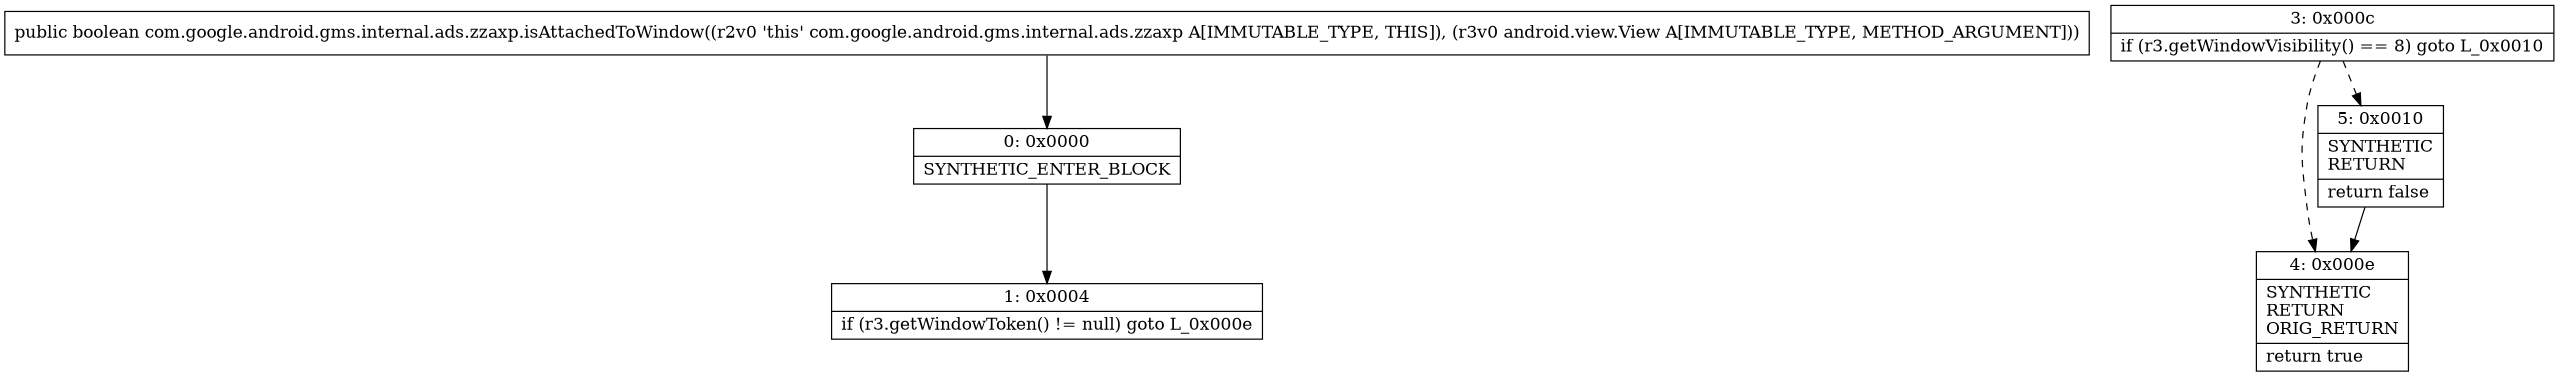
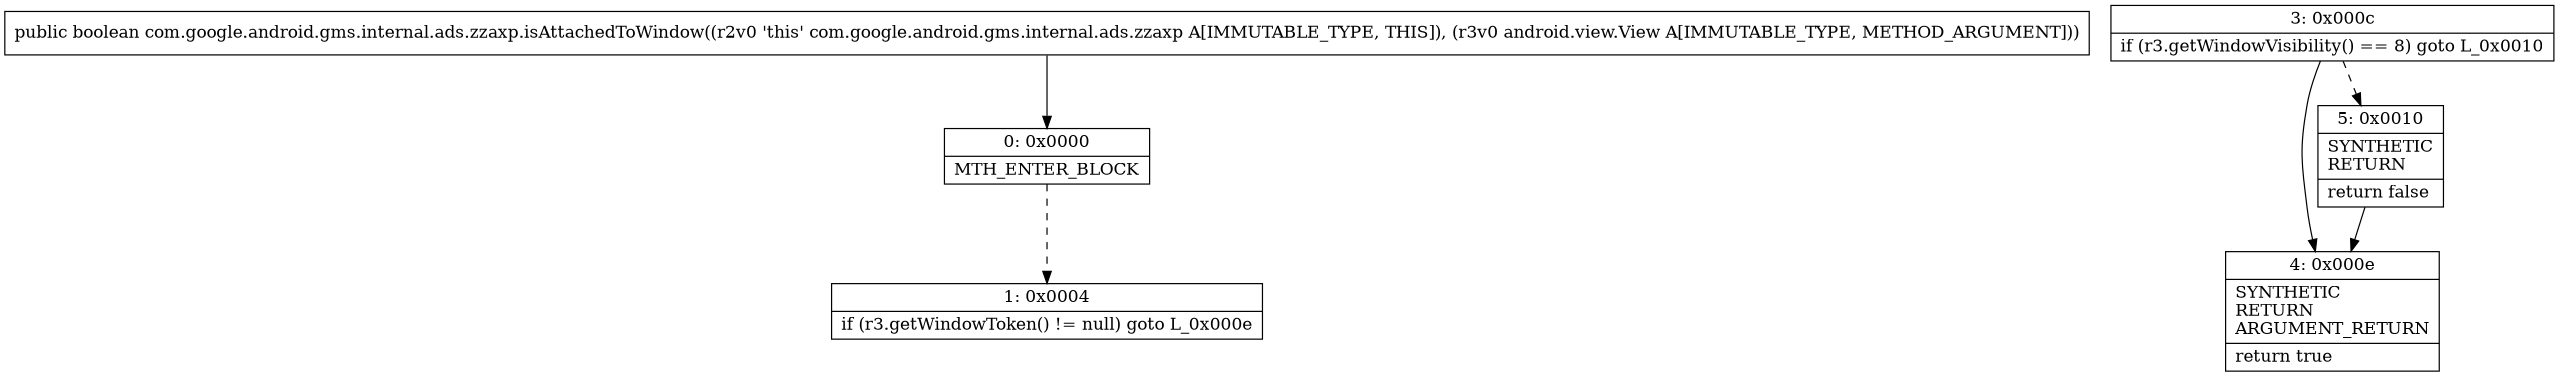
edge "3: 0x000c" -> "4: 0x000e": style dashed -> solid
node "0: 0x0000": text "SYNTHETIC_ENTER_BLOCK" -> "MTH_ENTER_BLOCK"
edge "0: 0x0000" -> "1: 0x0004": style solid -> dashed
node "4: 0x000e": text "ORIG_RETURN" -> "ARGUMENT_RETURN"
